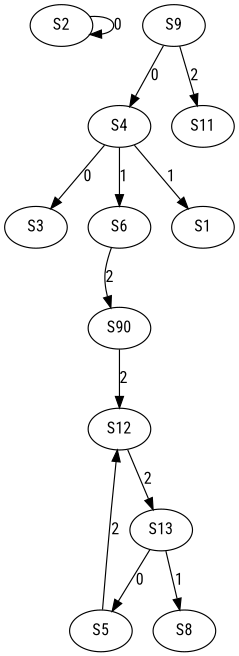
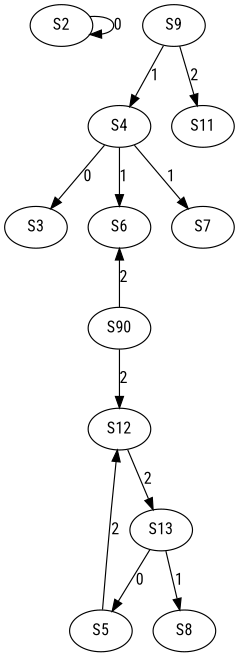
edge "S9" -> "S4": label "0" -> "1"
node "S1": label "S1" -> "S7"
edge "S6" -> "S90": reversed
